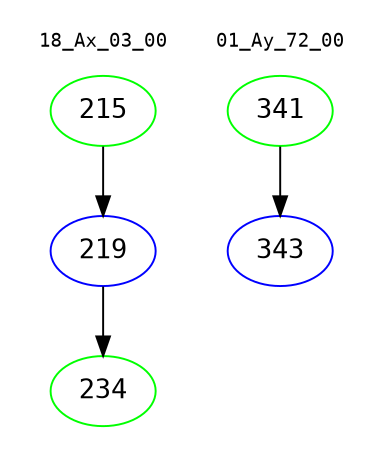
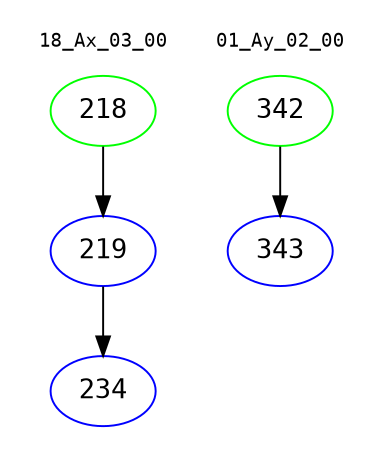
cluster "01_Ay_72_00": label "01_Ay_72_00" -> "01_Ay_02_00"
node "215": label "215" -> "218"
node "341": label "341" -> "342"
node "234": color green -> blue
